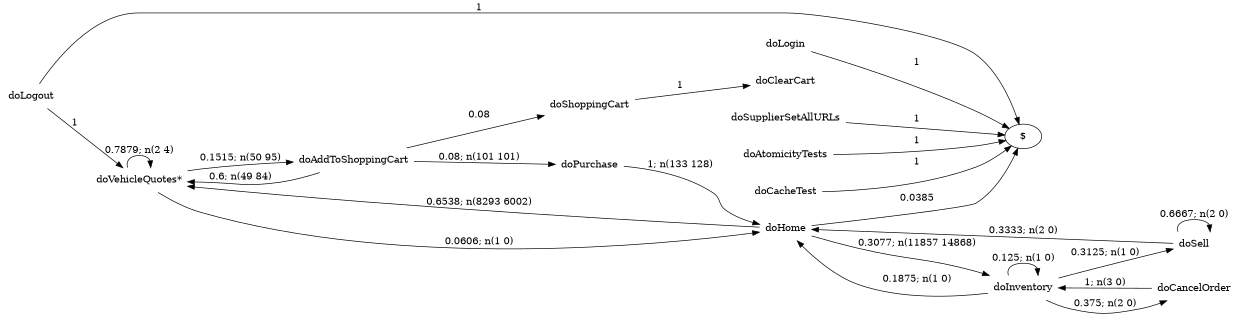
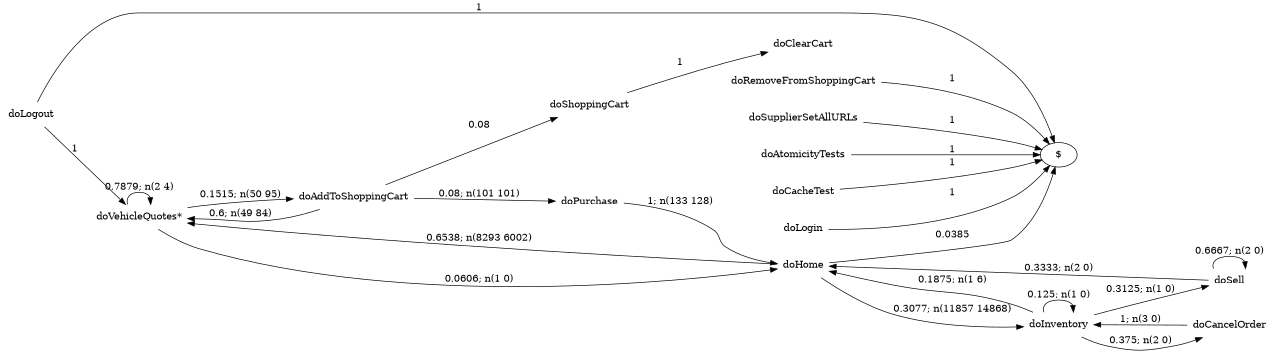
node "doRemoveFromShoppingCart": added
edge "doInventory" -> "doHome": label "0.1875; n(1 0)" -> "0.1875; n(1 6)"
